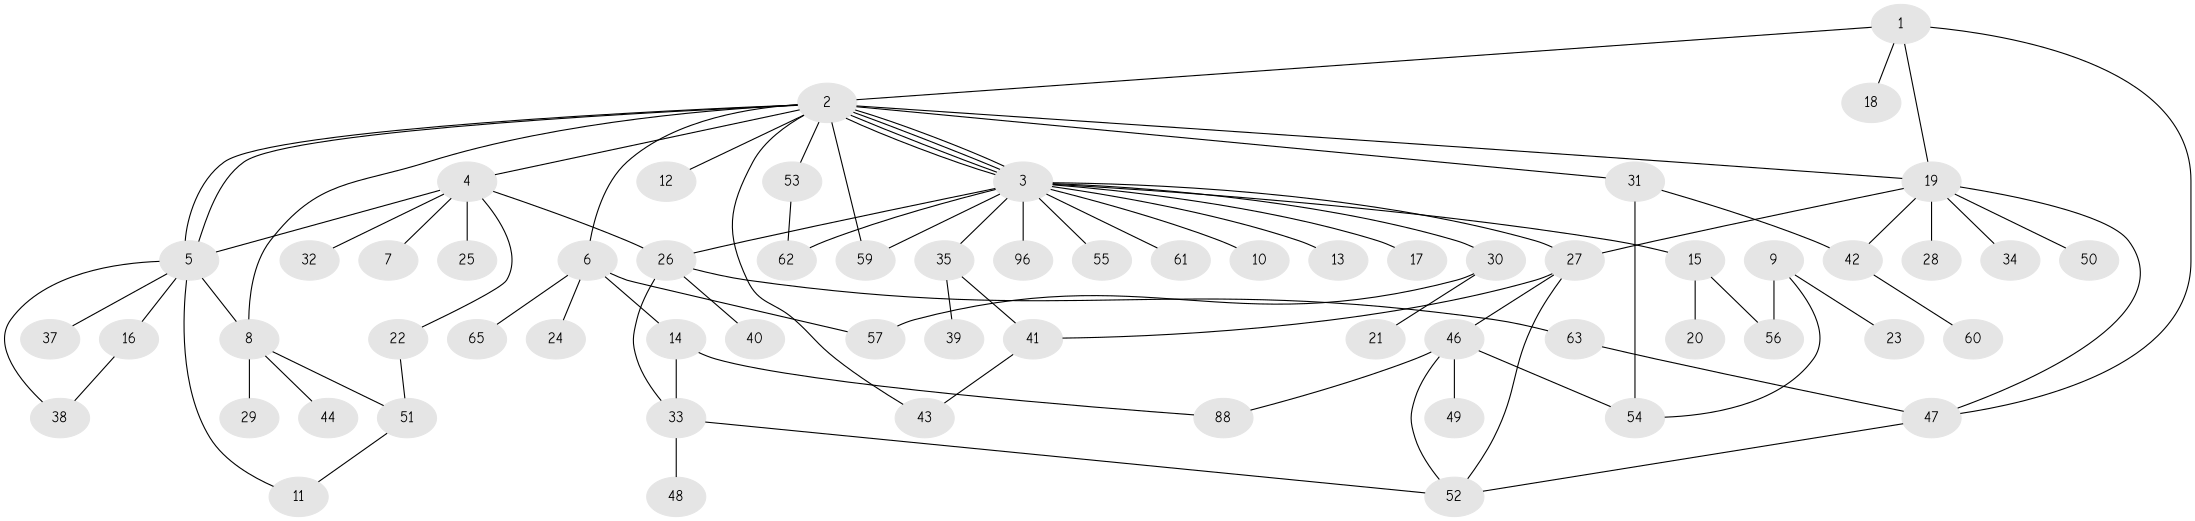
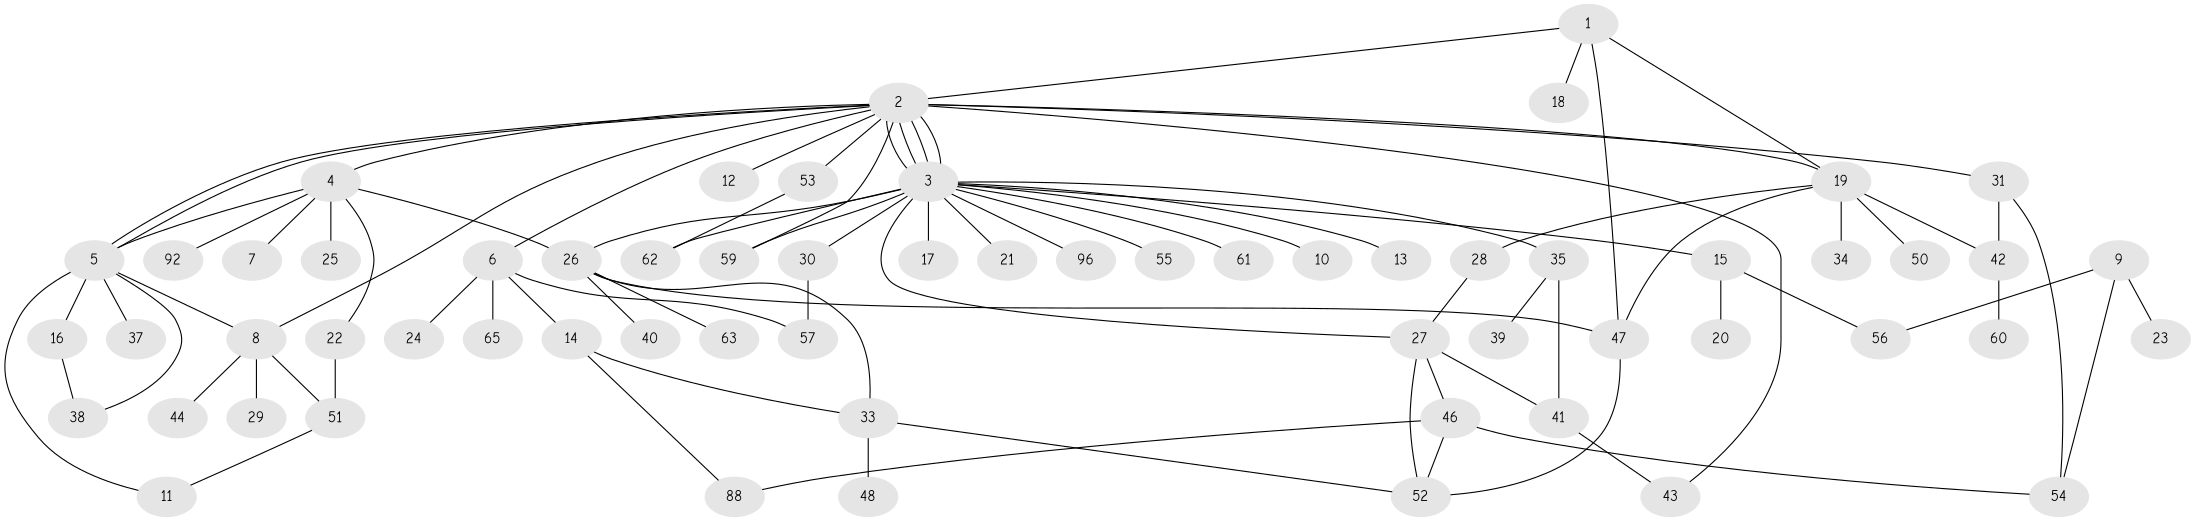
edge "19" -- "27": now "28" -- "27"
node "32": label "32" -> "92"
edge "30" -- "21": now "3" -- "21"
edge "63" -- "47": now "26" -- "47"
node "49": removed
